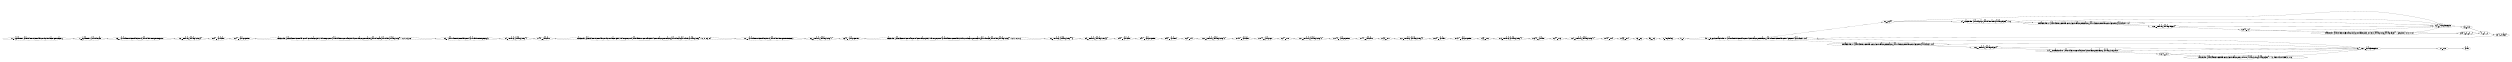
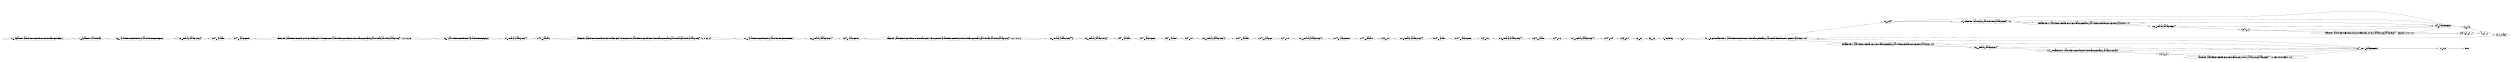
node "javaT": label "javaT" -> "return"
